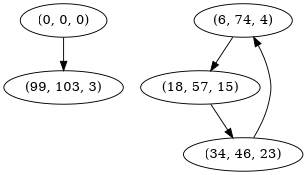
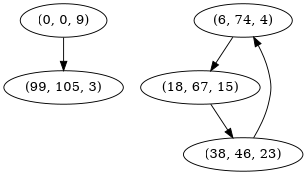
node "(0, 0, 0)": label "(0, 0, 0)" -> "(0, 0, 9)"
node "(99, 103, 3)": label "(99, 103, 3)" -> "(99, 105, 3)"
node "(18, 57, 15)": label "(18, 57, 15)" -> "(18, 67, 15)"
node "(34, 46, 23)": label "(34, 46, 23)" -> "(38, 46, 23)"
